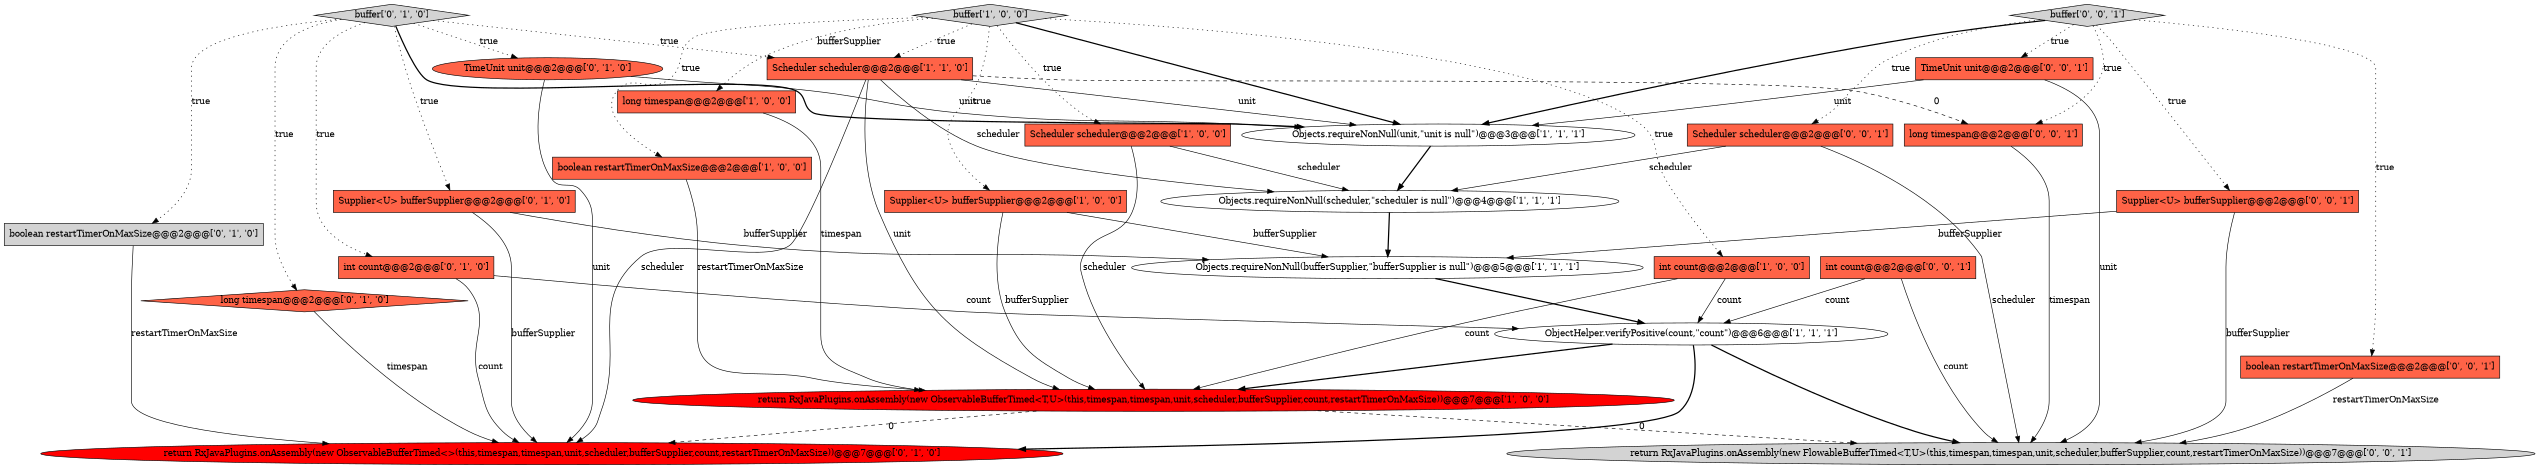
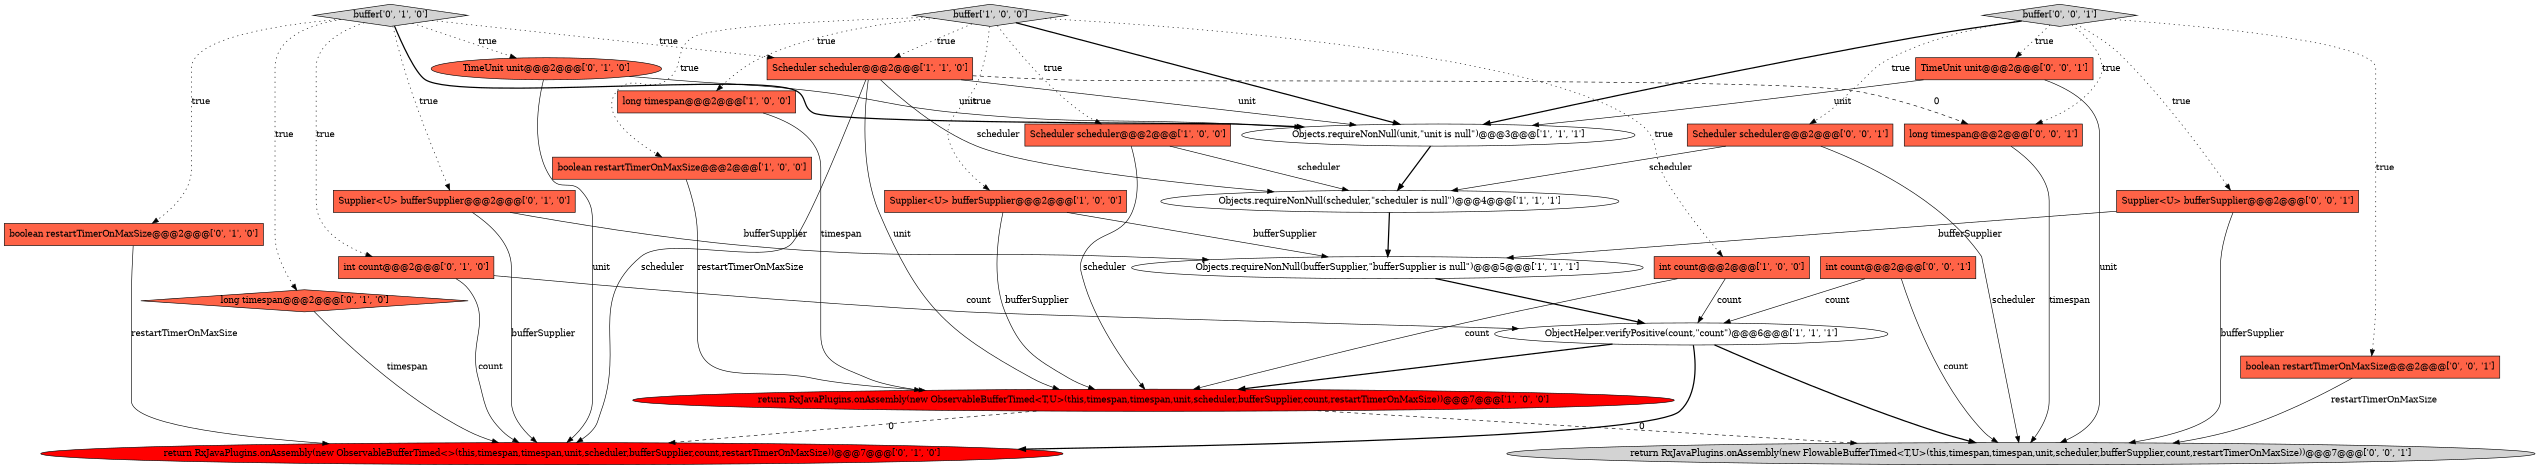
edge "buffer['1', '0', '0']" -> "long timespan@@@2@@@['1', '0', '0']": label "bufferSupplier" -> "true"
node "boolean restartTimerOnMaxSize@@@2@@@['0', '1', '0']": fillcolor lightgray -> tomato
